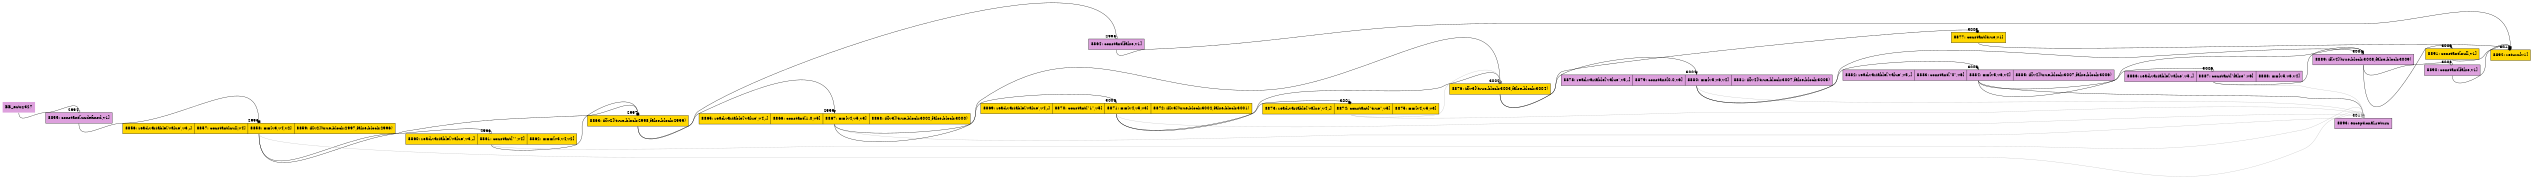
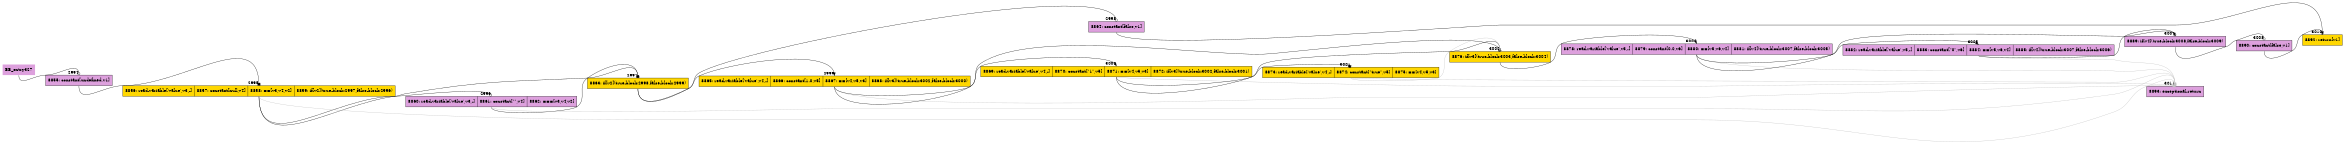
node "8877: constant[true,v1]": removed
node "8891: constant[null,v1]": removed
node "8886: read-variable['value',v5,-]": removed
edge "8882: read-variable['value',v5,-]" -> "8893: exceptional-return": color black -> gray
node "8860: read-variable['value',v3,-]": fillcolor gold -> plum
